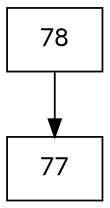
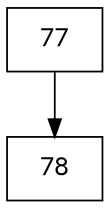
edge "78" -> "77": reversed
